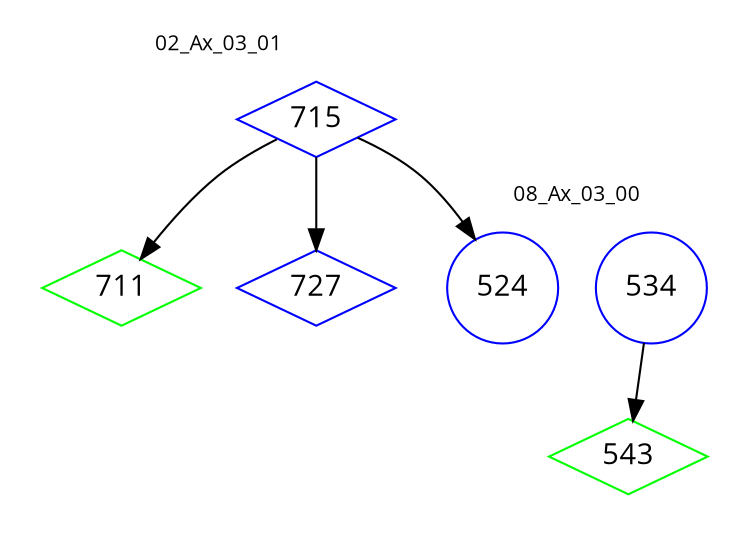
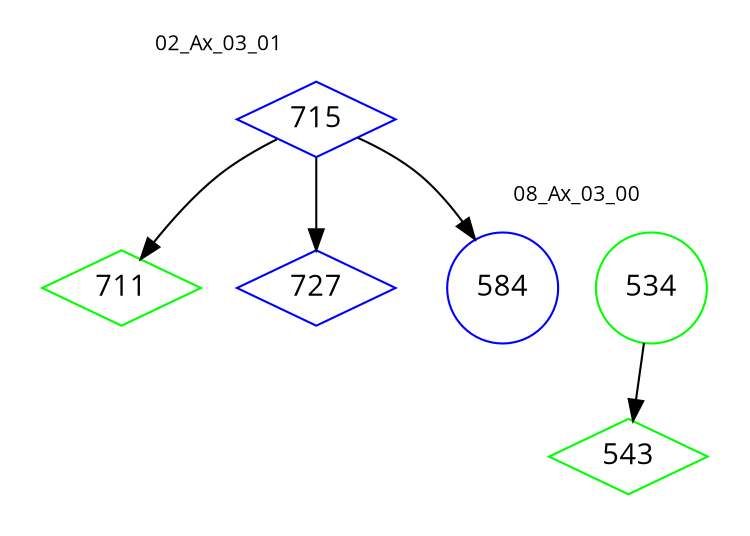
node "524": label "524" -> "584"
node "534": color blue -> green
